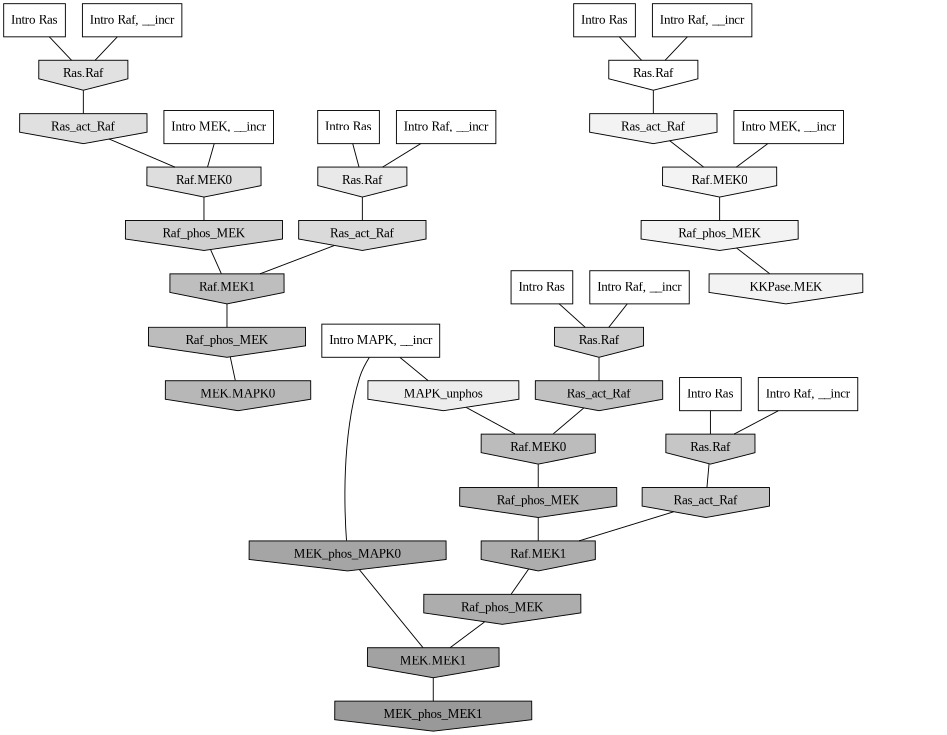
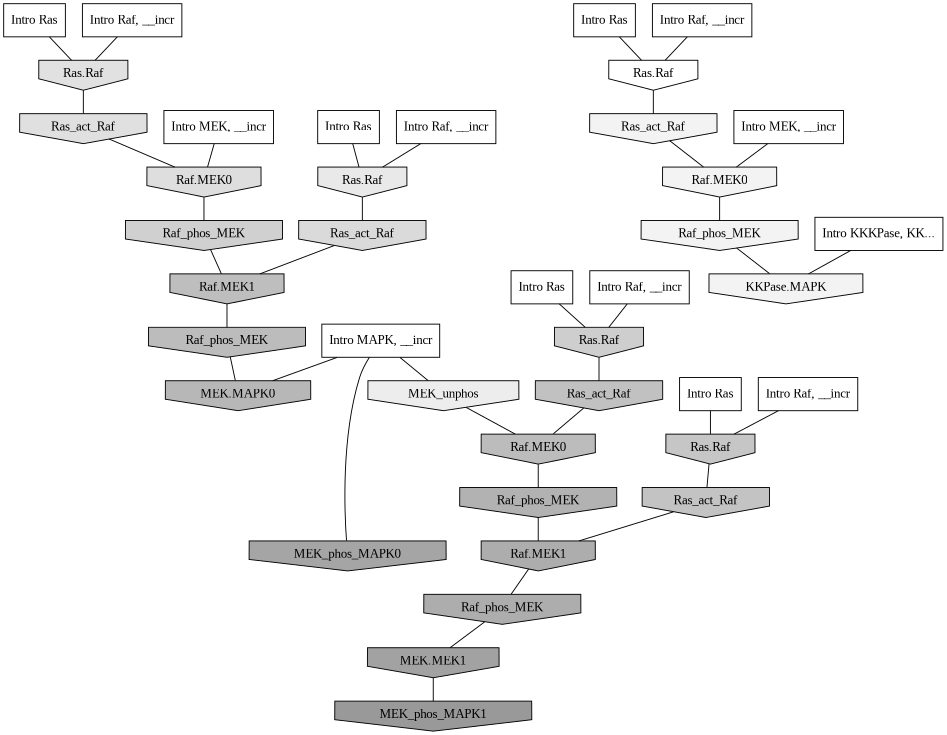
node "Intro KKKPase, KK...": added
node "KKPase.MEK": label "KKPase.MEK" -> "KKPase.MAPK"
edge "Intro MAPK, __incr" -- "MEK.MAPK0": added
node "MAPK_unphos": label "MAPK_unphos" -> "MEK_unphos"
edge "MEK_phos_MAPK0" -- "MEK.MEK1": removed
node "MEK_phos_MEK1": label "MEK_phos_MEK1" -> "MEK_phos_MAPK1"
